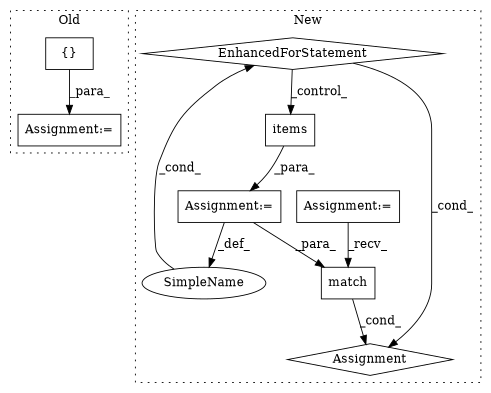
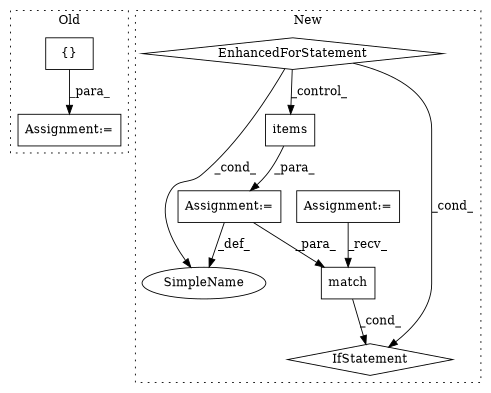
edge "SimpleName" -> "EnhancedForStatement": reversed
node "Assignment": label "Assignment" -> "IfStatement"
